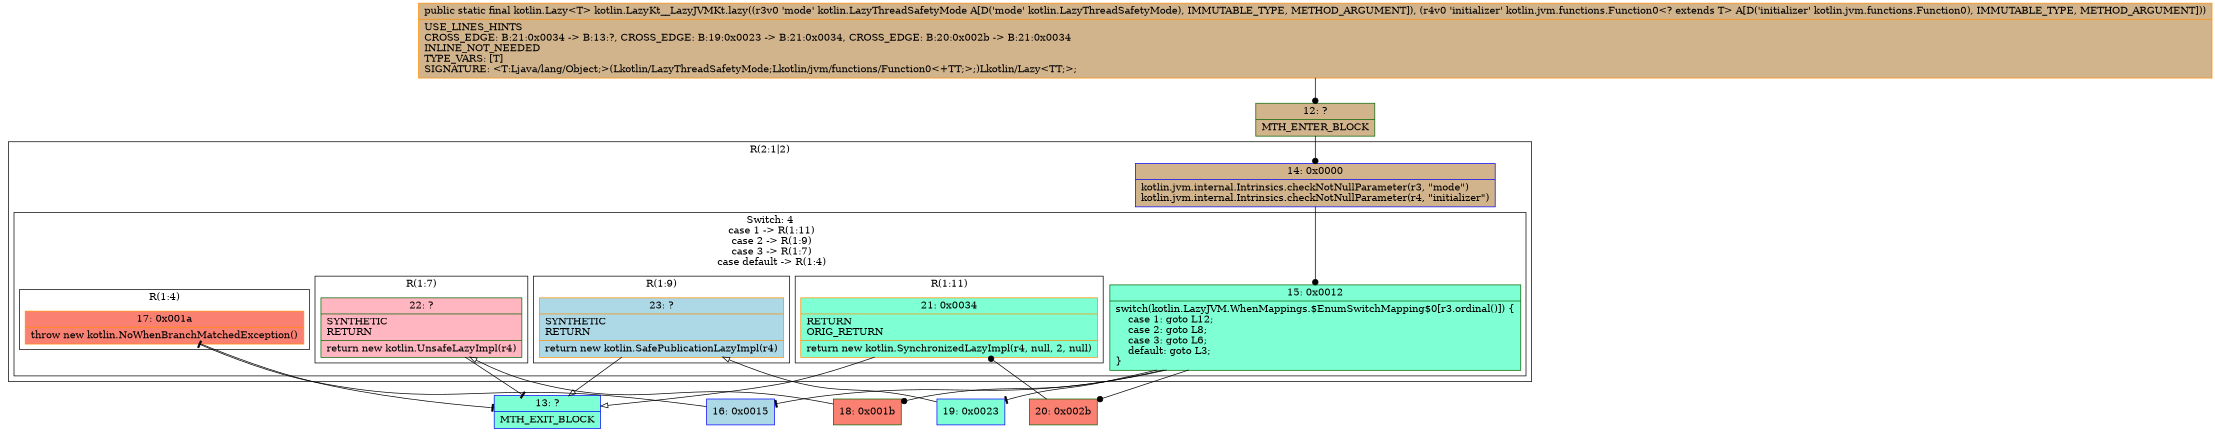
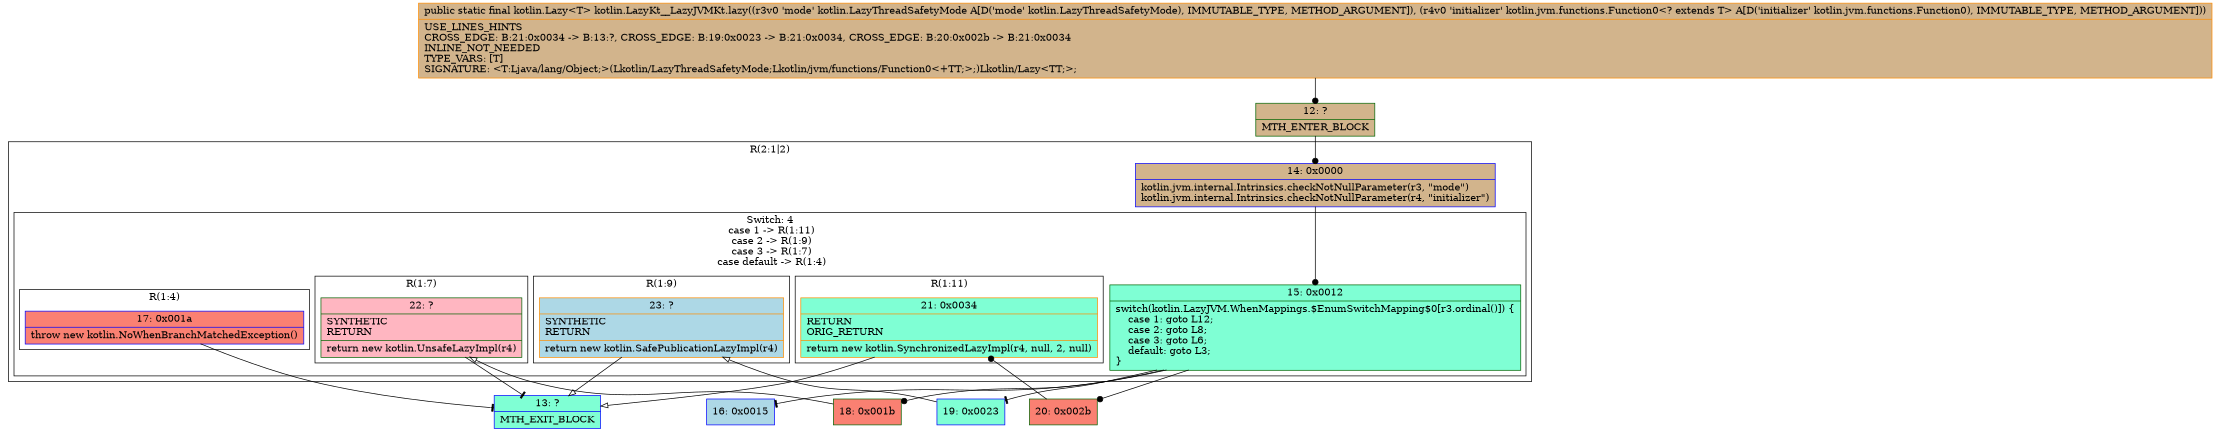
node "17: 0x001a": color darkorange -> blue
edge "16: 0x0015" -> "17: 0x001a": removed
